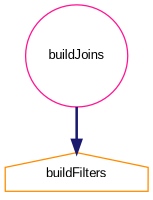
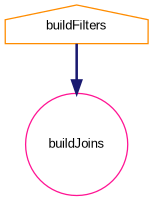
edge "buildJoins" -> "buildFilters": reversed
